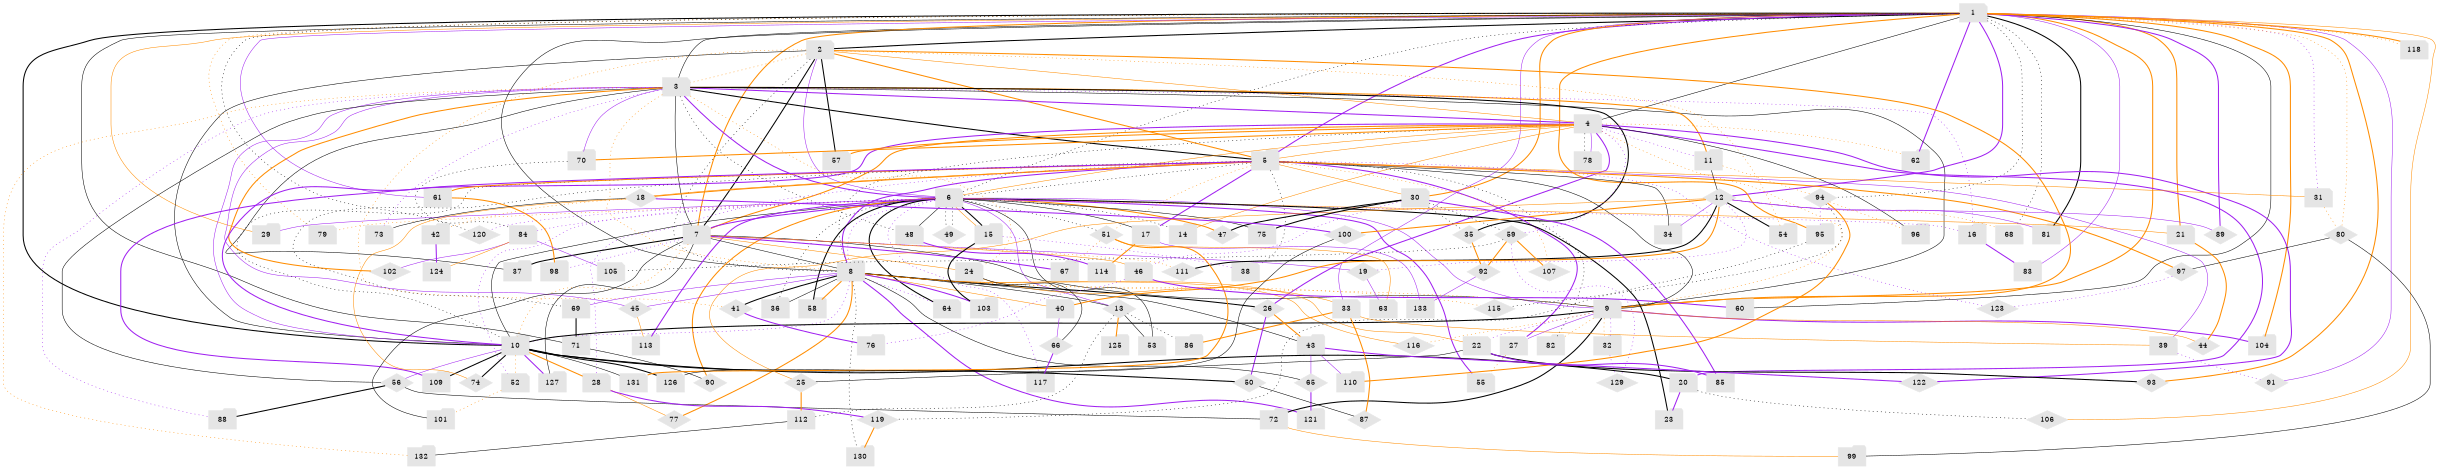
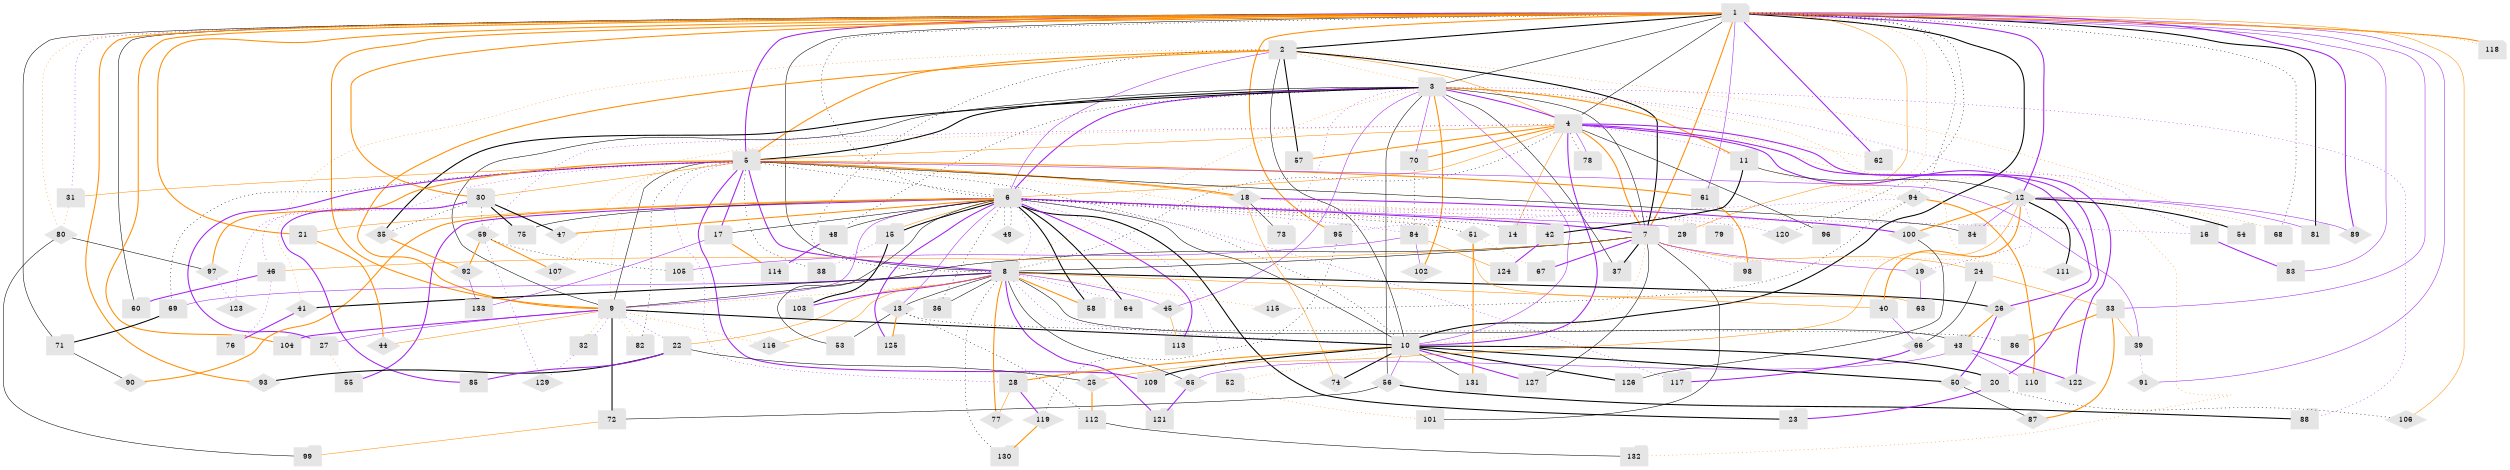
edge "11" -- "42": added
edge "6" -- "125": added
